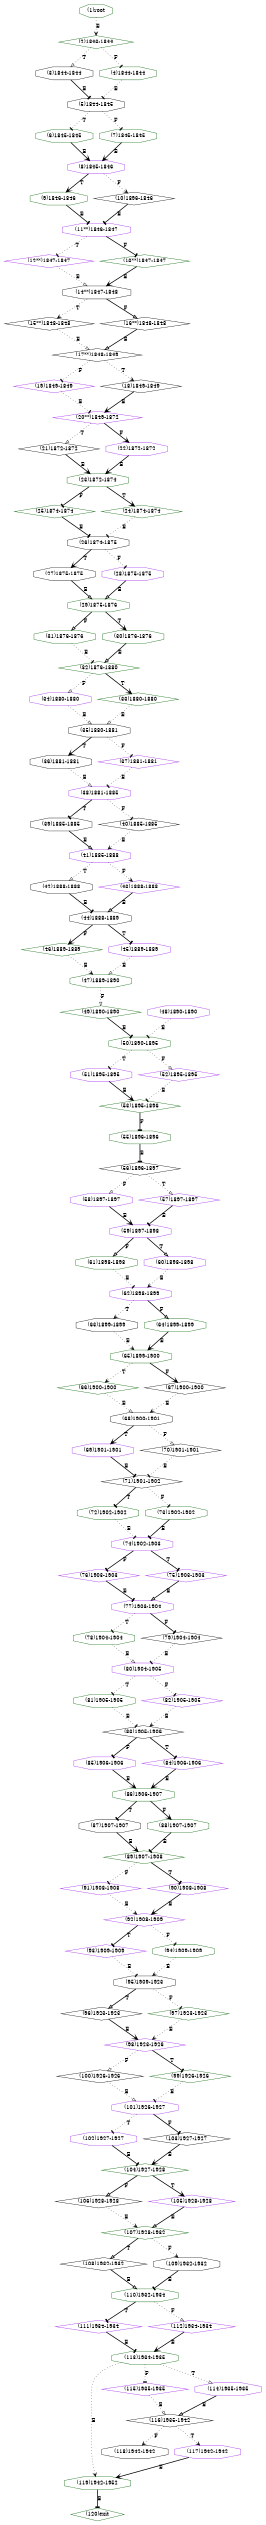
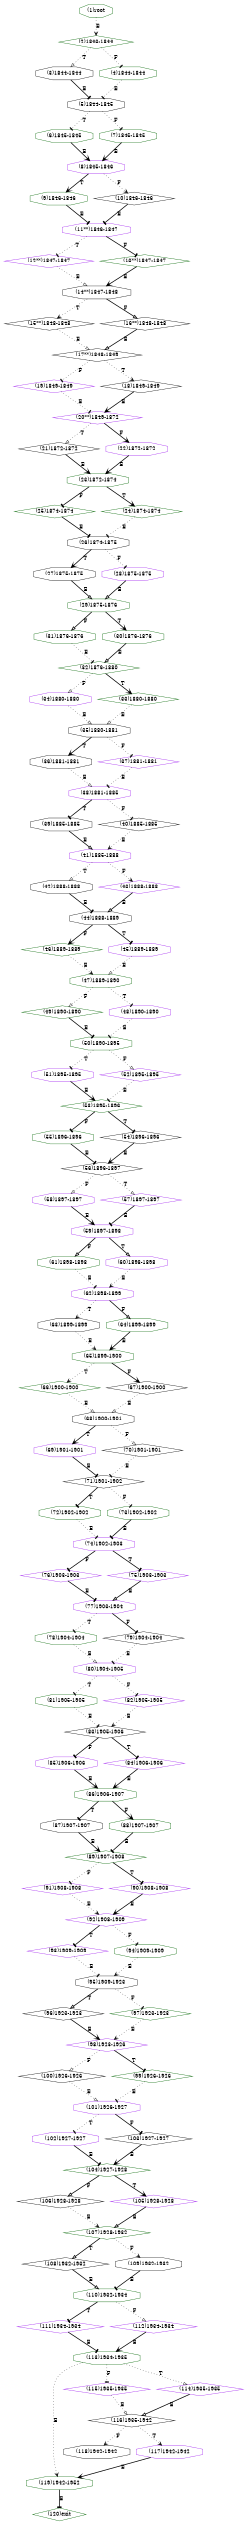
node "(10)1896-1846": label "(10)1896-1846" -> "(10)1846-1846"
edge "(47)1889-1890" -> "(48)1890-1890": added, label "T"
node "(54)1896-1896": added
edge "(67)1900-1900" -> "(68)1900-1901": arrowhead vee -> onormal
node "(114)1935-1935": shape octagon -> diamond
